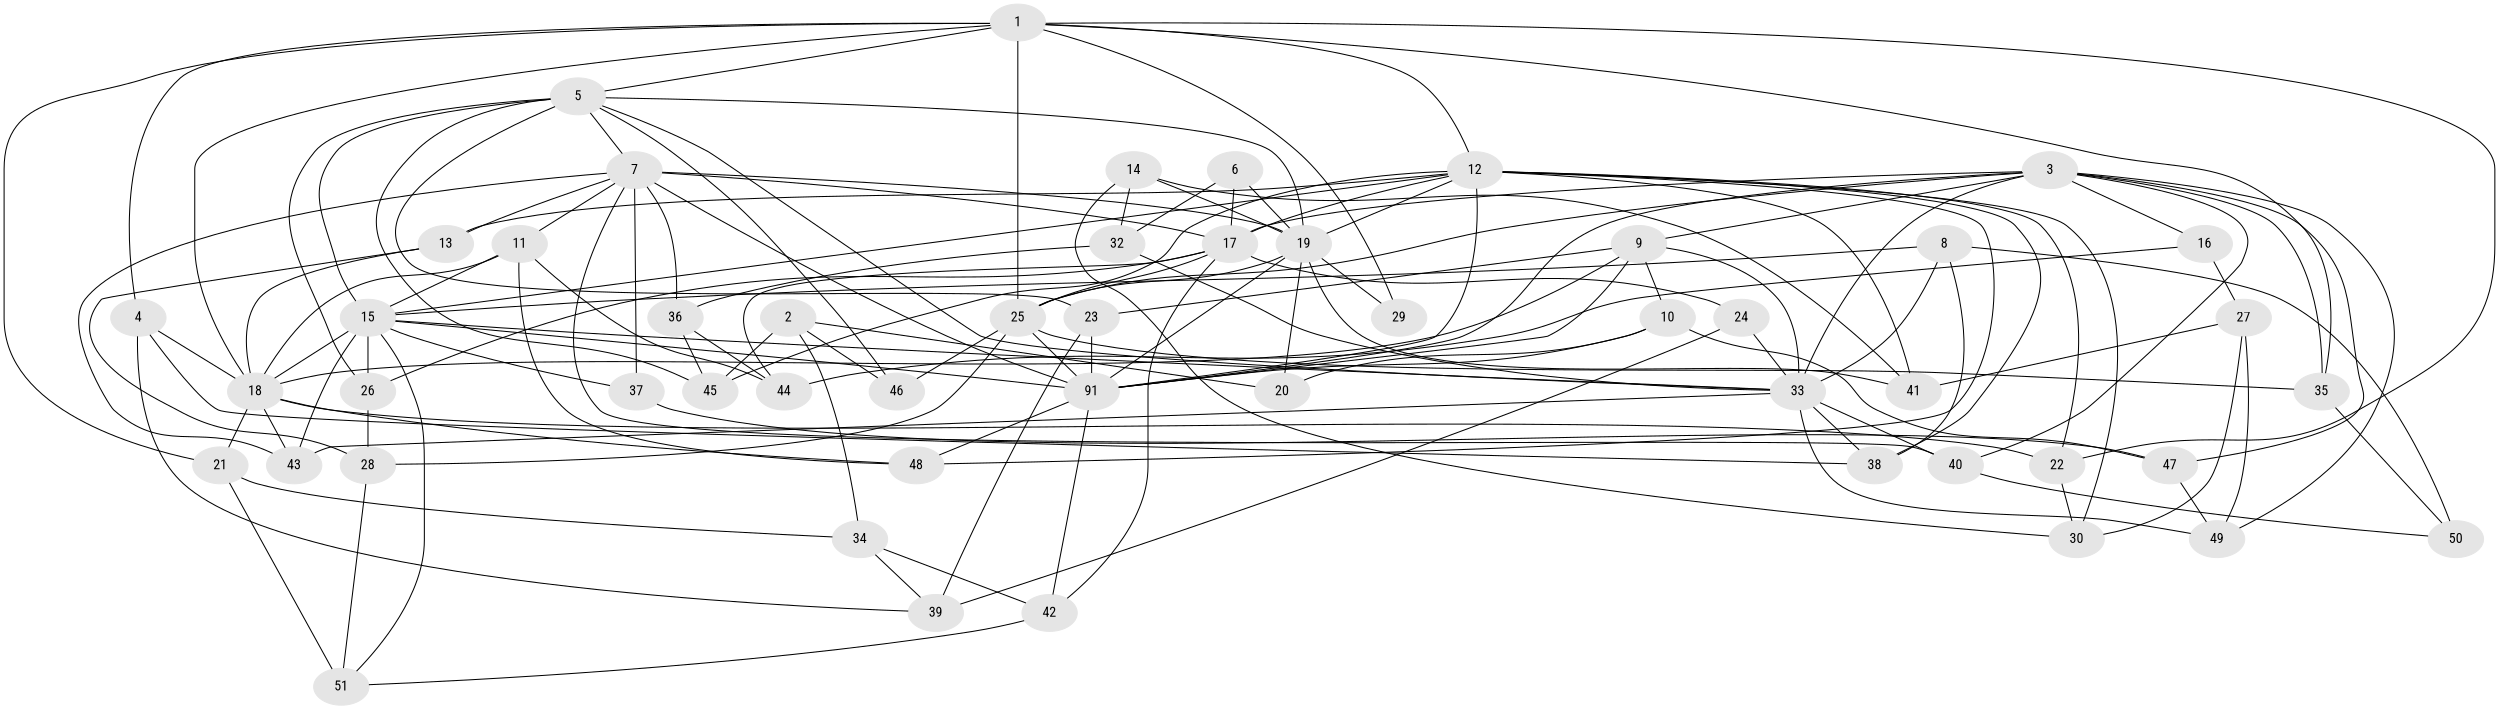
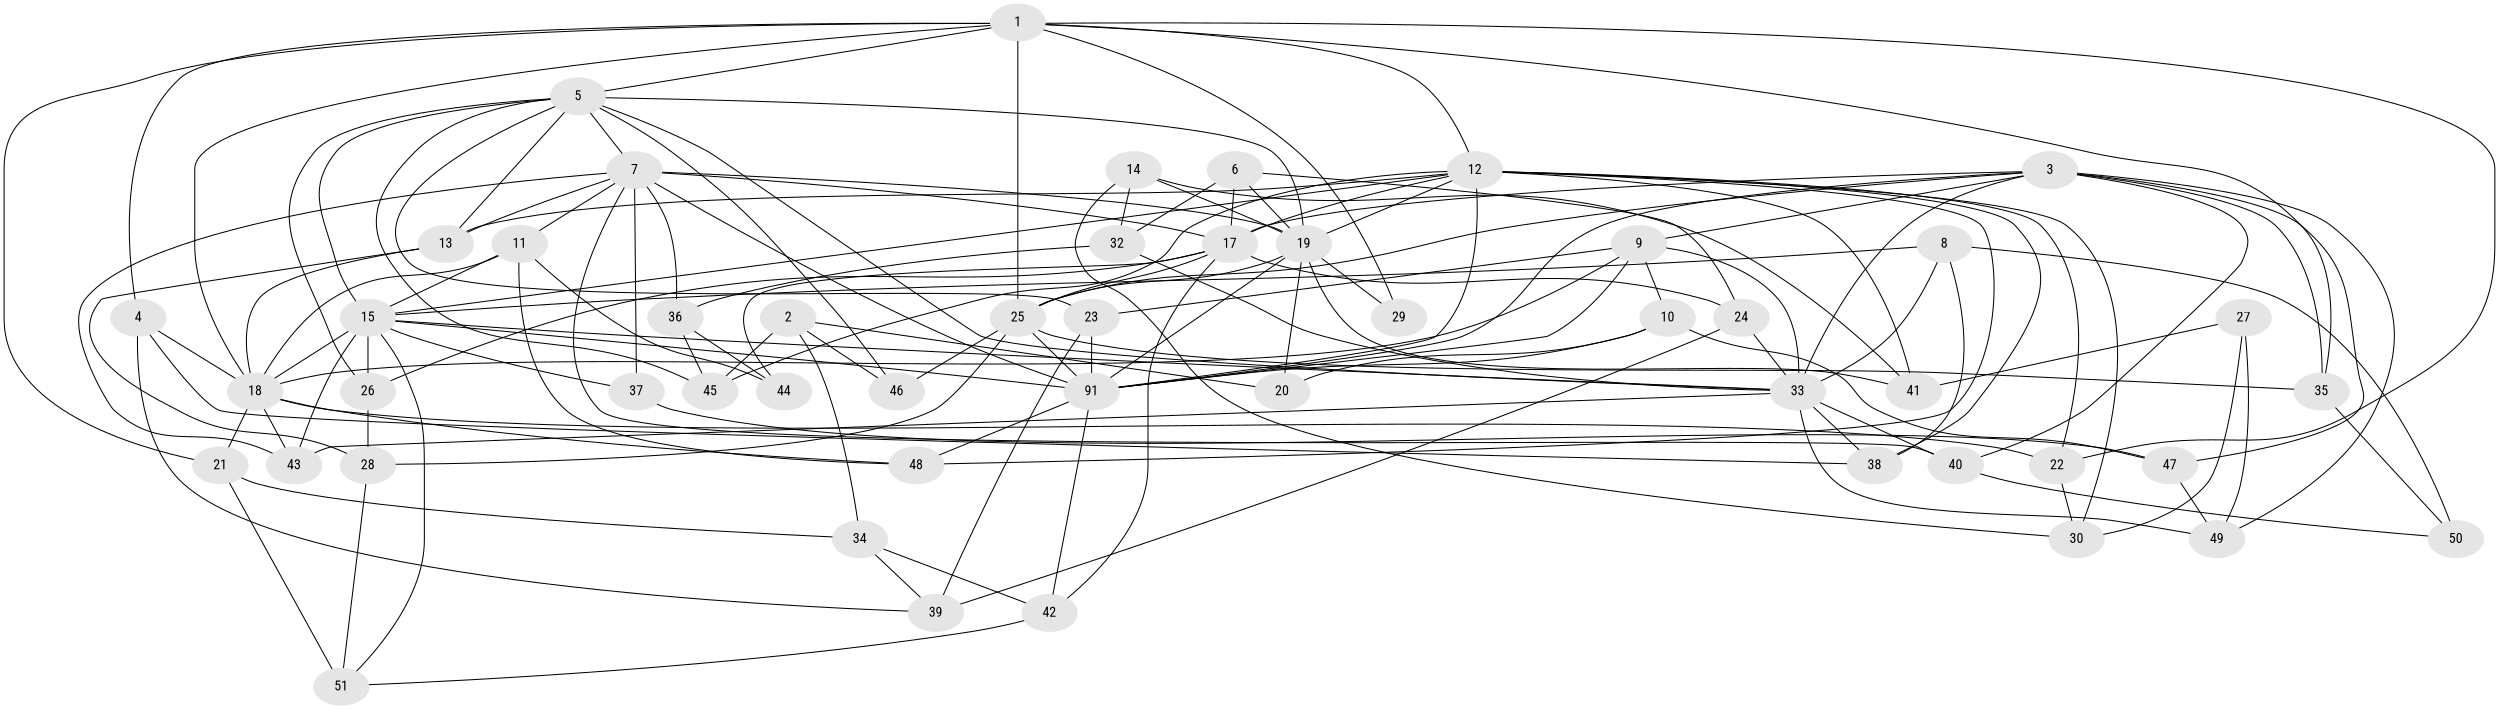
edge "5" -- "13": added
edge "6" -- "24": added
node "16": removed
